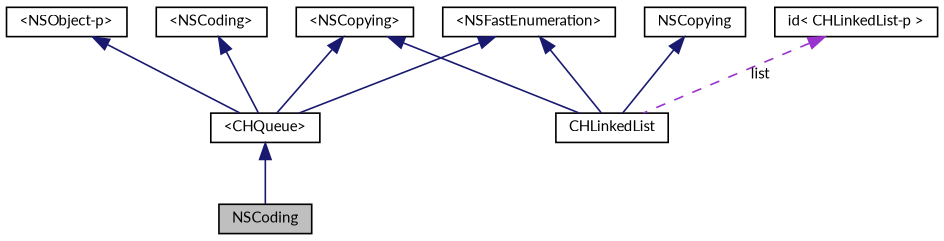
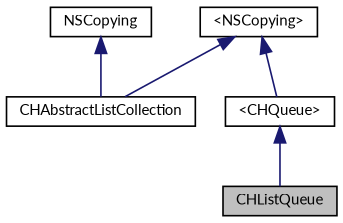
node "<NSObject-p>": removed
node "<NSCoding>": removed
node "<NSFastEnumeration>": removed
node "id< CHLinkedList-p >": removed
node "CHLinkedList": label "CHLinkedList" -> "CHAbstractListCollection"
node "NSCoding": label "NSCoding" -> "CHListQueue"
